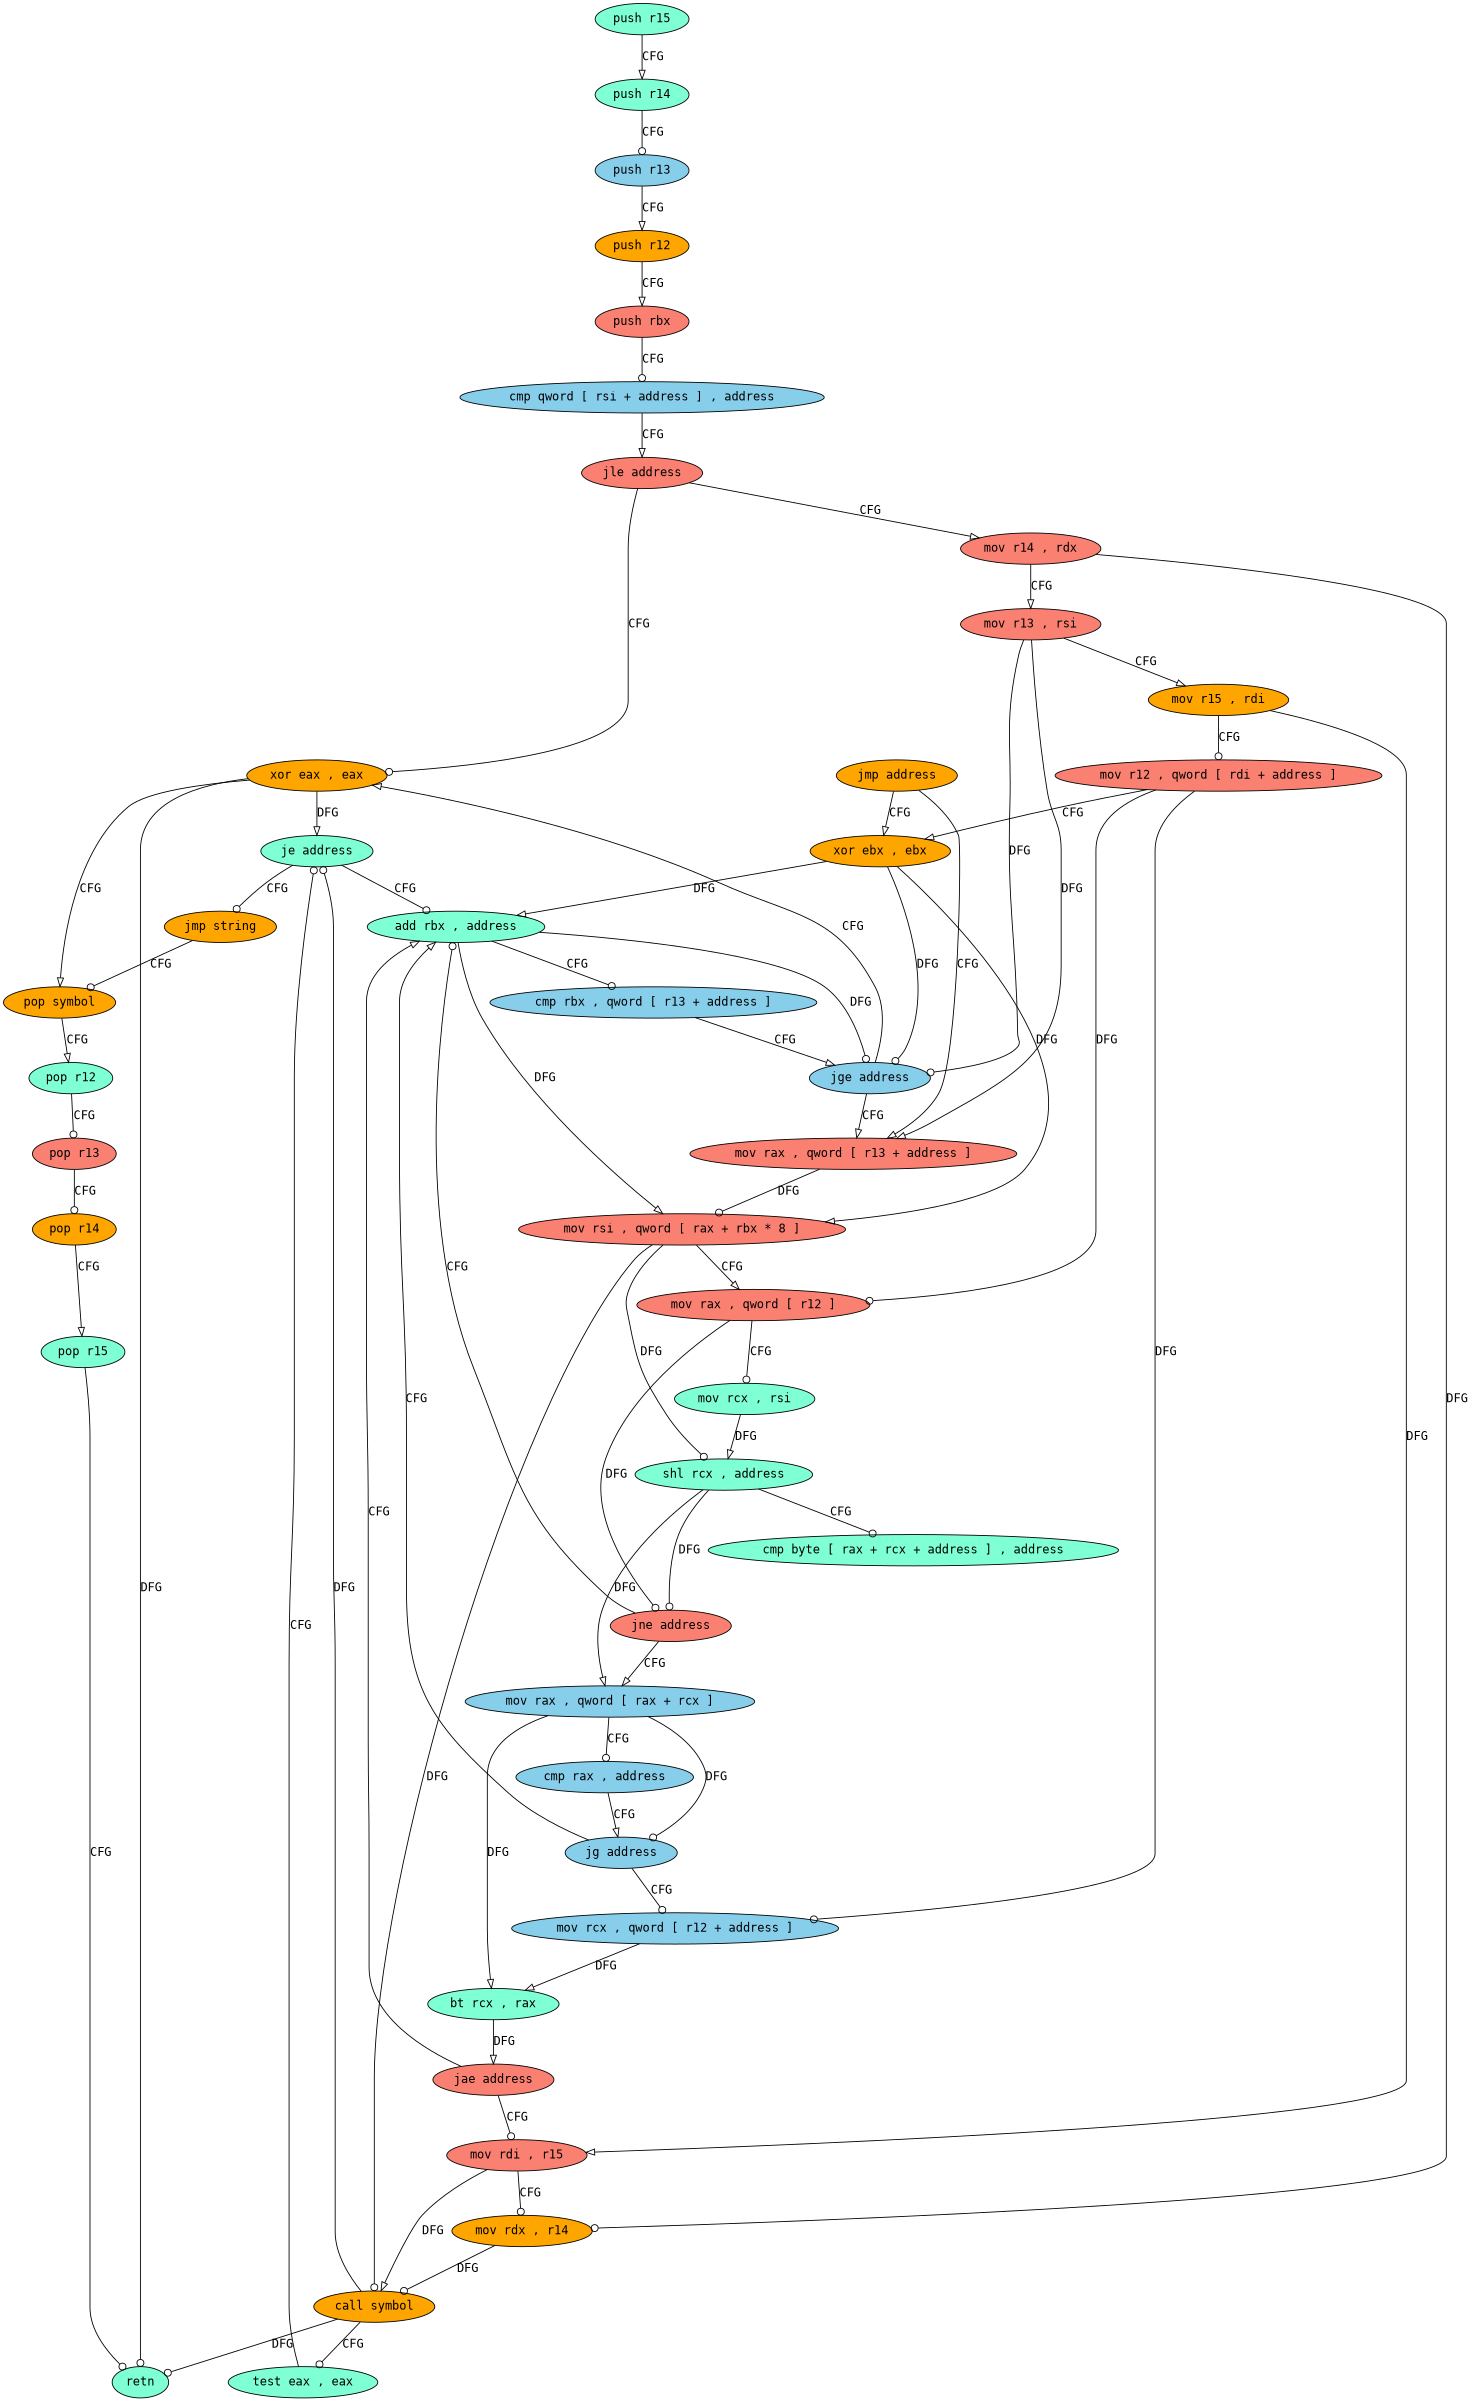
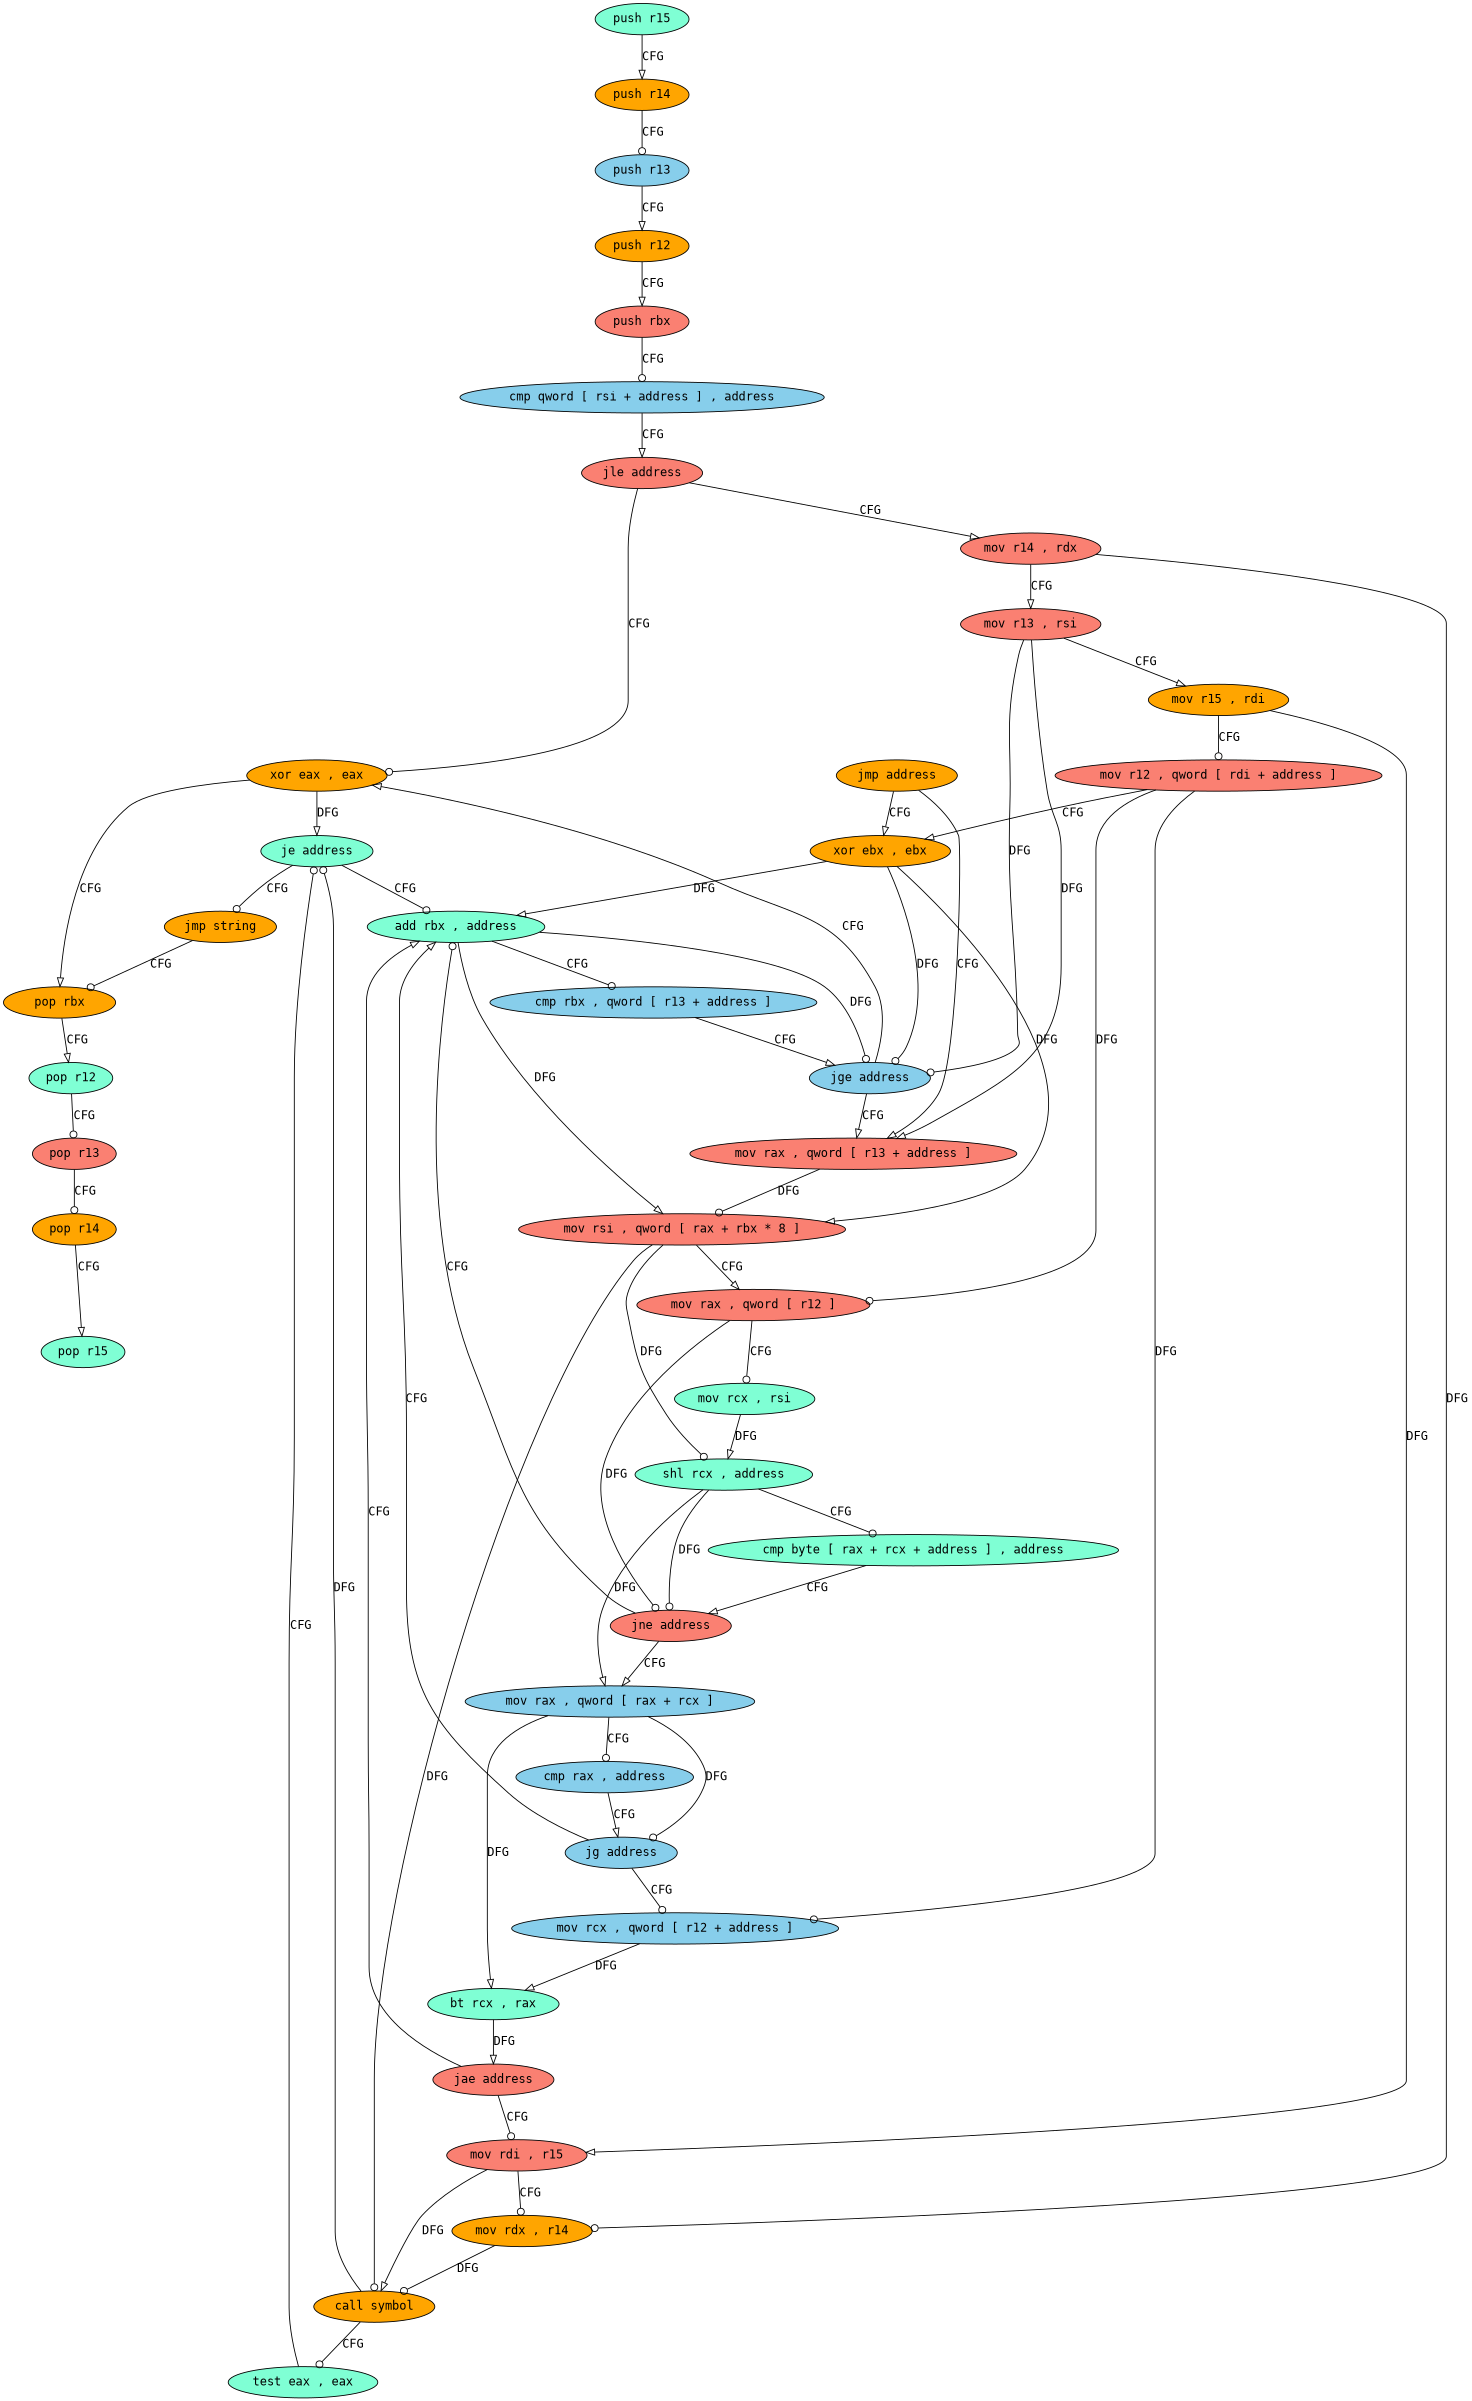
node "push r14": fillcolor aquamarine -> orange
node "pop symbol": label "pop symbol" -> "pop rbx"
edge "cmp byte [ rax + rcx + address ] , address" -> "jne address": added, label "CFG"
node "retn": removed
